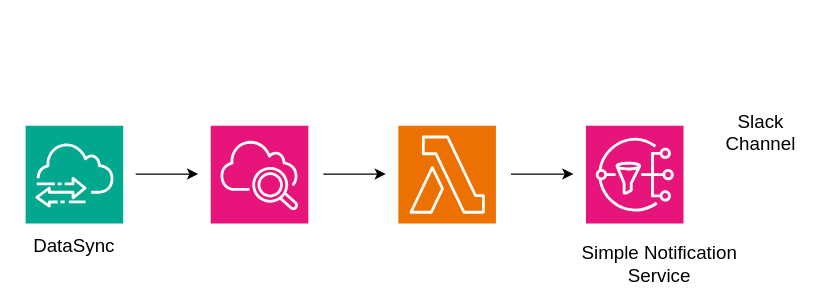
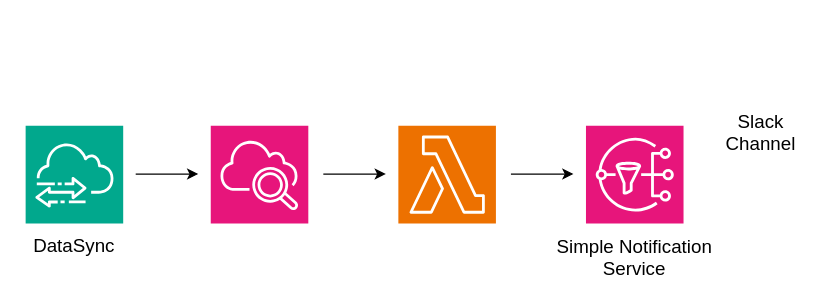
node "Simple Notification Service": moved (659, 263) -> (634, 257)
